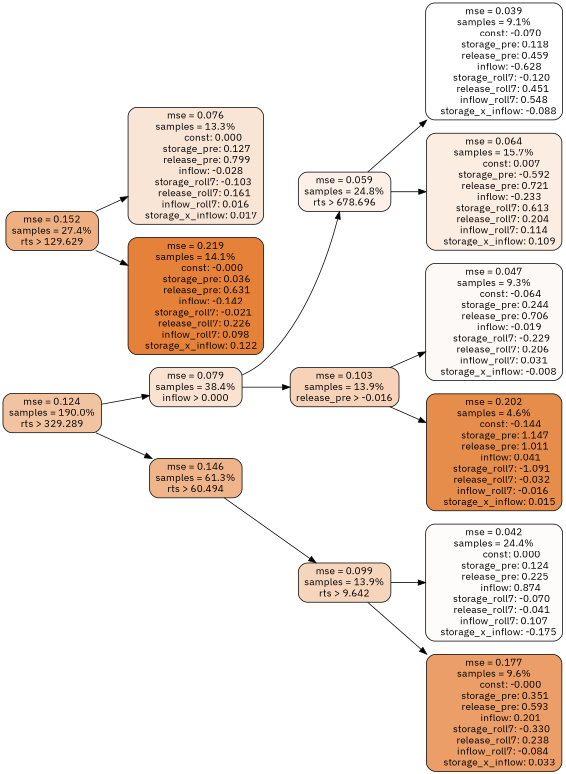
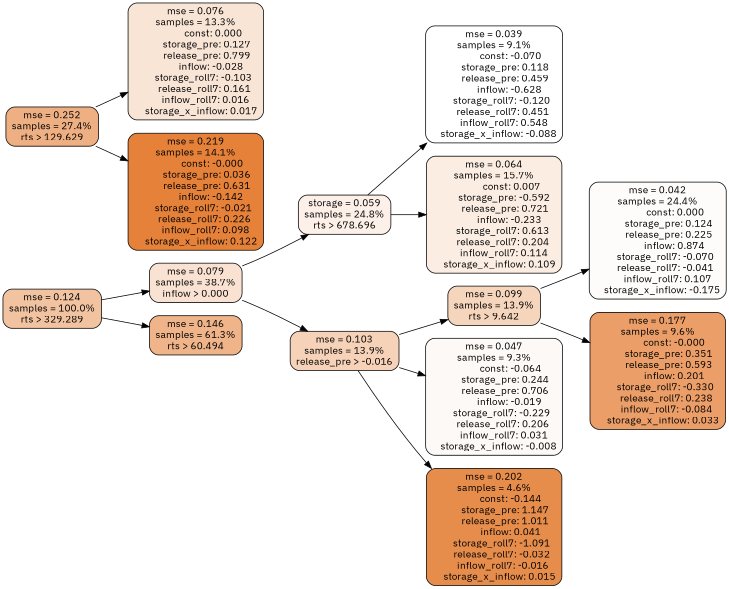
node "mse = 0.059 samples = 24.8% rts > 678.696": label "mse = 0.059 samples = 24.8% rts > 678.696" -> "storage = 0.059 samples = 24.8% rts > 678.696"
node "mse = 0.152 samples = 27.4% rts > 129.629": label "mse = 0.152 samples = 27.4% rts > 129.629" -> "mse = 0.252 samples = 27.4% rts > 129.629"
node "mse = 0.079 samples = 38.4% inflow > 0.000": label "mse = 0.079 samples = 38.4% inflow > 0.000" -> "mse = 0.079 samples = 38.7% inflow > 0.000"
node "mse = 0.124 samples = 190.0% rts > 329.289": label "mse = 0.124 samples = 190.0% rts > 329.289" -> "mse = 0.124 samples = 100.0% rts > 329.289"
edge "mse = 0.146 samples = 61.3% rts > 60.494" -> "mse = 0.099 samples = 13.9% rts > 9.642": now "mse = 0.103 samples = 13.9% release_pre > -0.016" -> "mse = 0.099 samples = 13.9% rts > 9.642"
